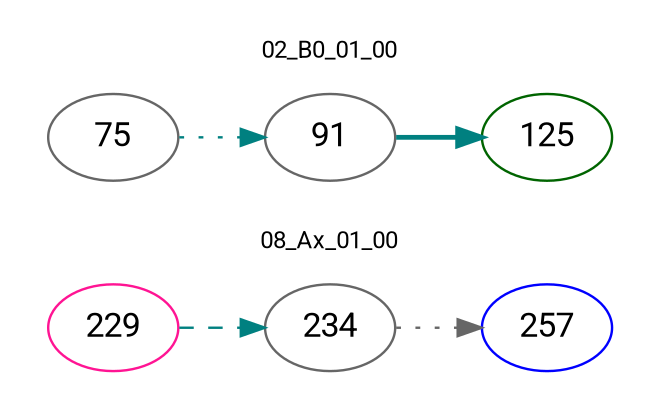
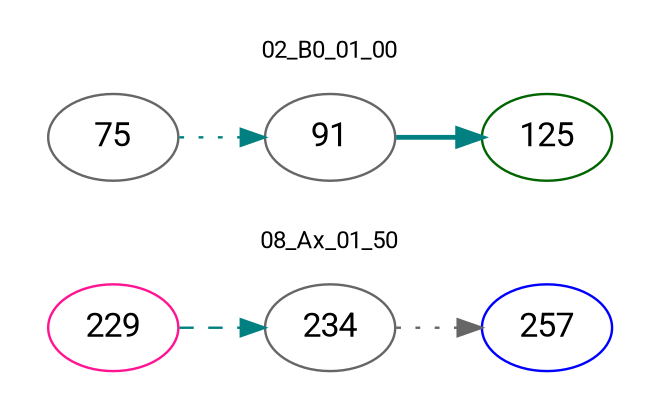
cluster "08_Ax_01_00": label "08_Ax_01_00" -> "08_Ax_01_50"
